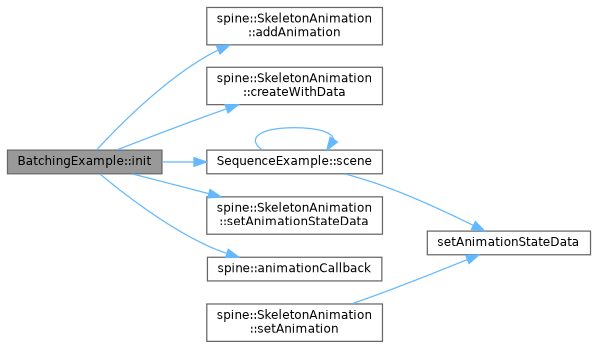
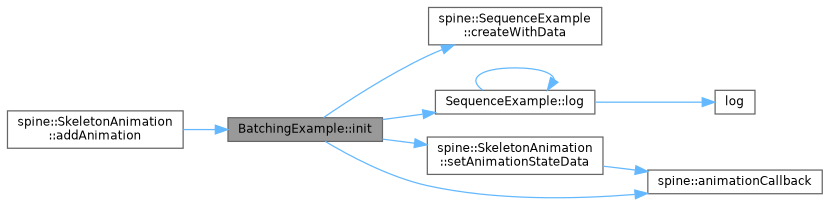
node "spine::SkeletonAnimation ::createWithData": label "spine::SkeletonAnimation ::createWithData" -> "spine::SequenceExample ::createWithData"
edge "BatchingExample::init" -> "spine::SkeletonAnimation ::addAnimation": reversed
node "SequenceExample::scene": label "SequenceExample::scene" -> "SequenceExample::log"
edge "spine::SkeletonAnimation ::setAnimationStateData" -> "spine::animationCallback": added
node "setAnimationStateData": label "setAnimationStateData" -> "log"
node "spine::SkeletonAnimation ::setAnimation": removed
